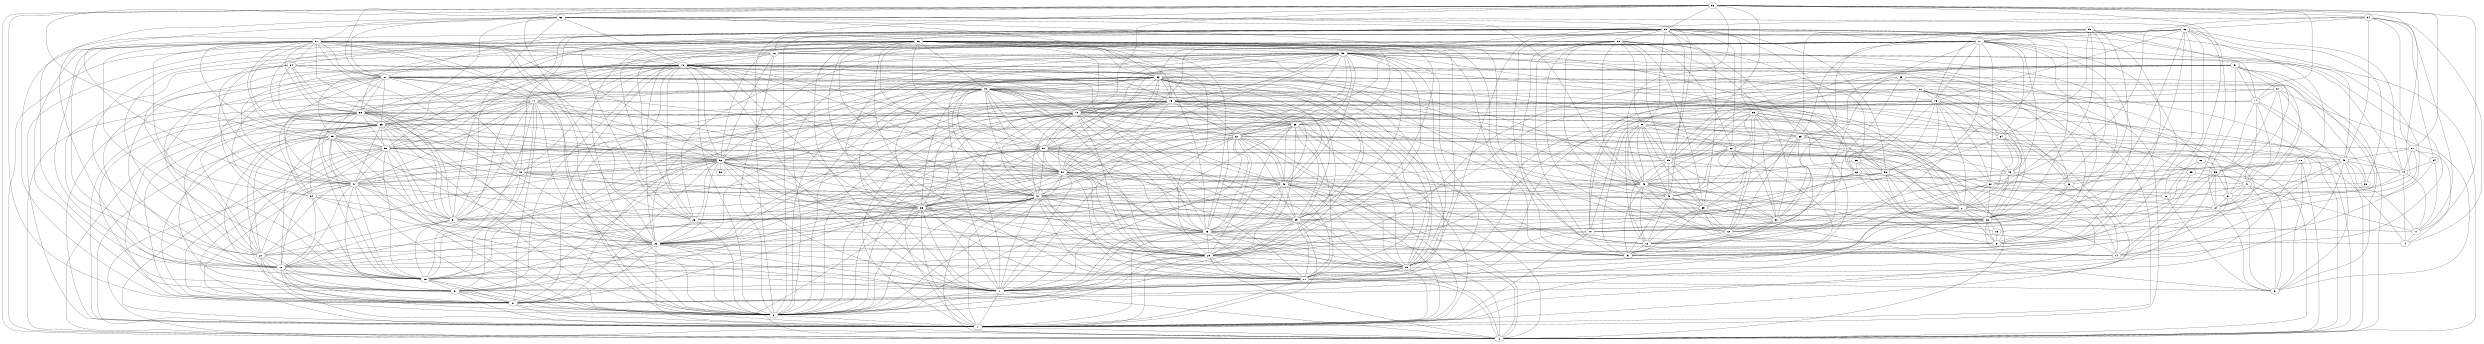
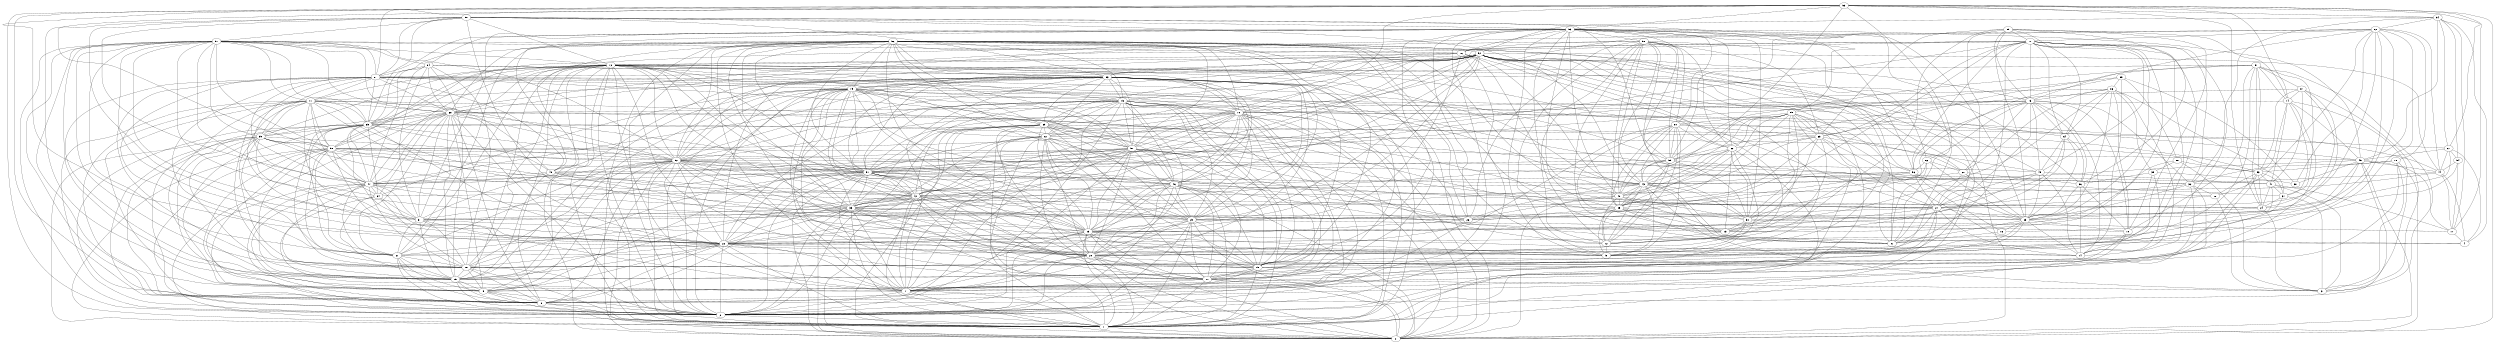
edge "55" -> "95": now "55" -> "93"
edge "92" -> "51": reversed
node "50": removed
edge "5" -> "40": now "0" -> "40"
edge "5" -> "85": now "35" -> "85"
